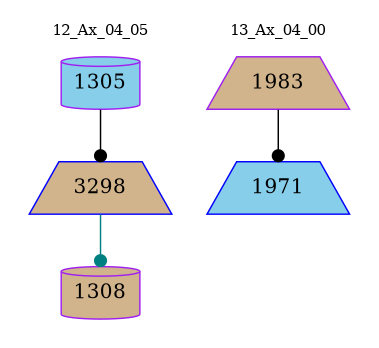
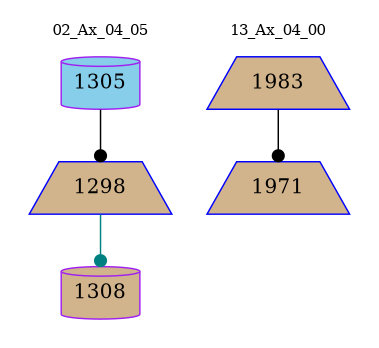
cluster "12_Ax_04_05": label "12_Ax_04_05" -> "02_Ax_04_05"
node "1983": color purple -> blue
node "3298": label "3298" -> "1298"
node "1971": fillcolor skyblue -> tan
